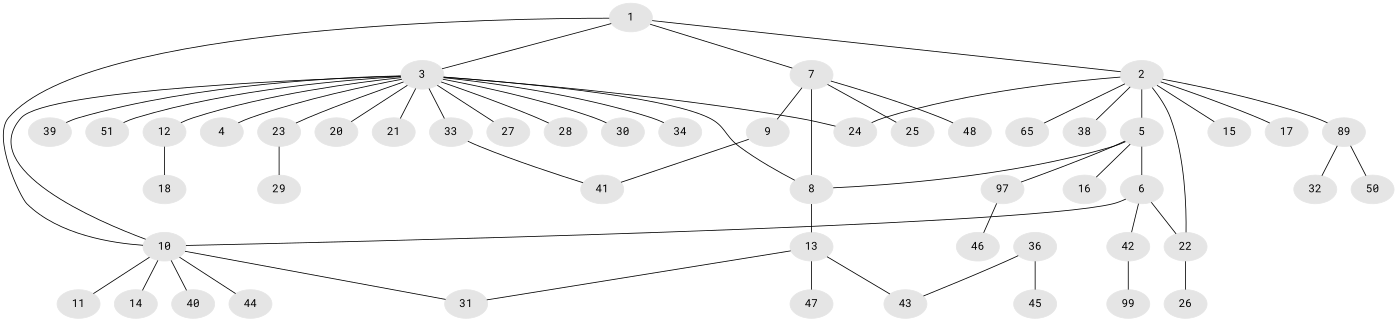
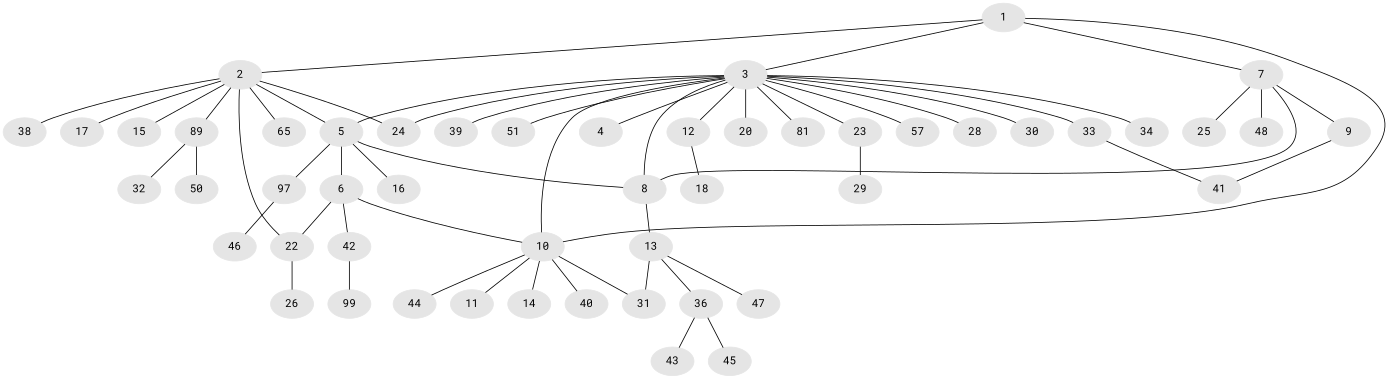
edge "3" -- "5": added
node "21": label "21" -> "81"
node "27": label "27" -> "57"
edge "13" -- "43": now "13" -- "36"
